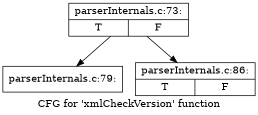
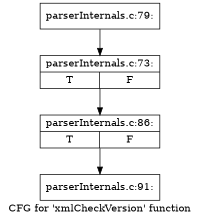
edge "parserInternals.c:73:" -> "parserInternals.c:79:": reversed
node "parserInternals.c:91:": added
